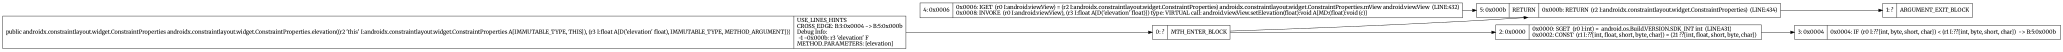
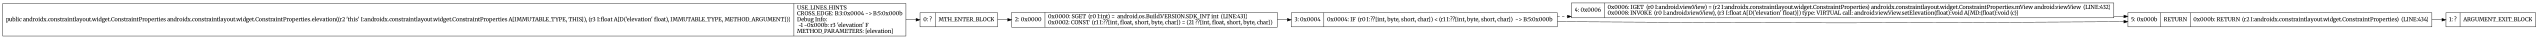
edge "3: 0x0004" -> "4: 0x0006": added
edge "0: ?" -> "5: 0x000b": now "3: 0x0004" -> "5: 0x000b"
